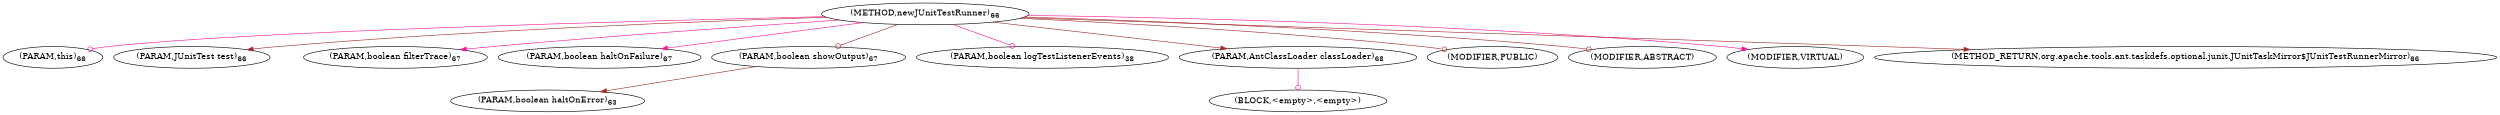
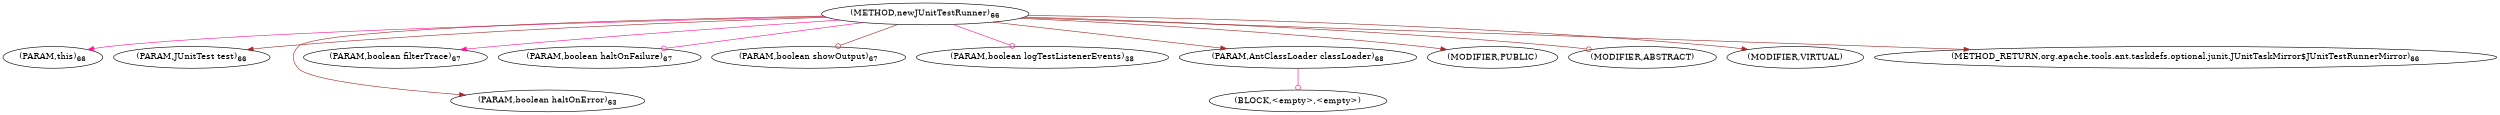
edge "(METHOD,newJUnitTestRunner)" -> "(MODIFIER,VIRTUAL)": color deeppink -> brown
edge "(METHOD,newJUnitTestRunner)" -> "(PARAM,this)": arrowhead odot -> normal
edge "(METHOD,newJUnitTestRunner)" -> "(MODIFIER,PUBLIC)": arrowhead odot -> normal
edge "(METHOD,newJUnitTestRunner)" -> "(PARAM,boolean haltOnFailure)": arrowhead normal -> odot
edge "(PARAM,boolean showOutput)" -> "(PARAM,boolean haltOnError)": now "(METHOD,newJUnitTestRunner)" -> "(PARAM,boolean haltOnError)"
